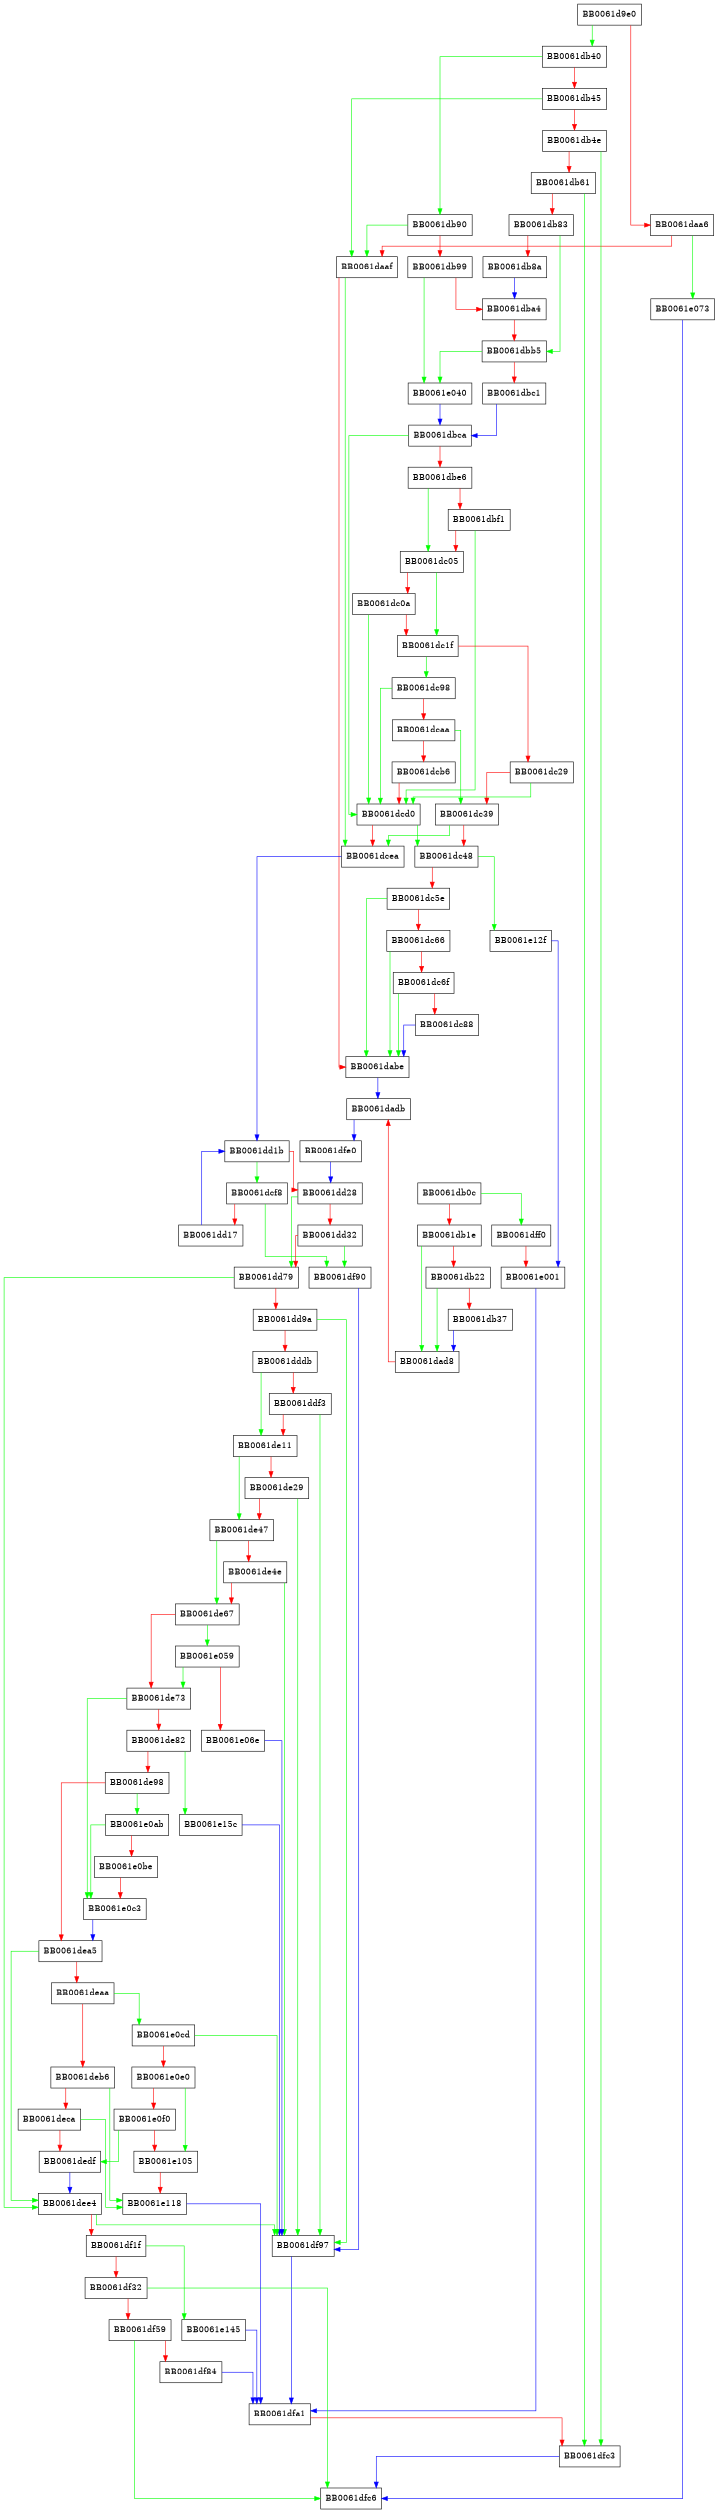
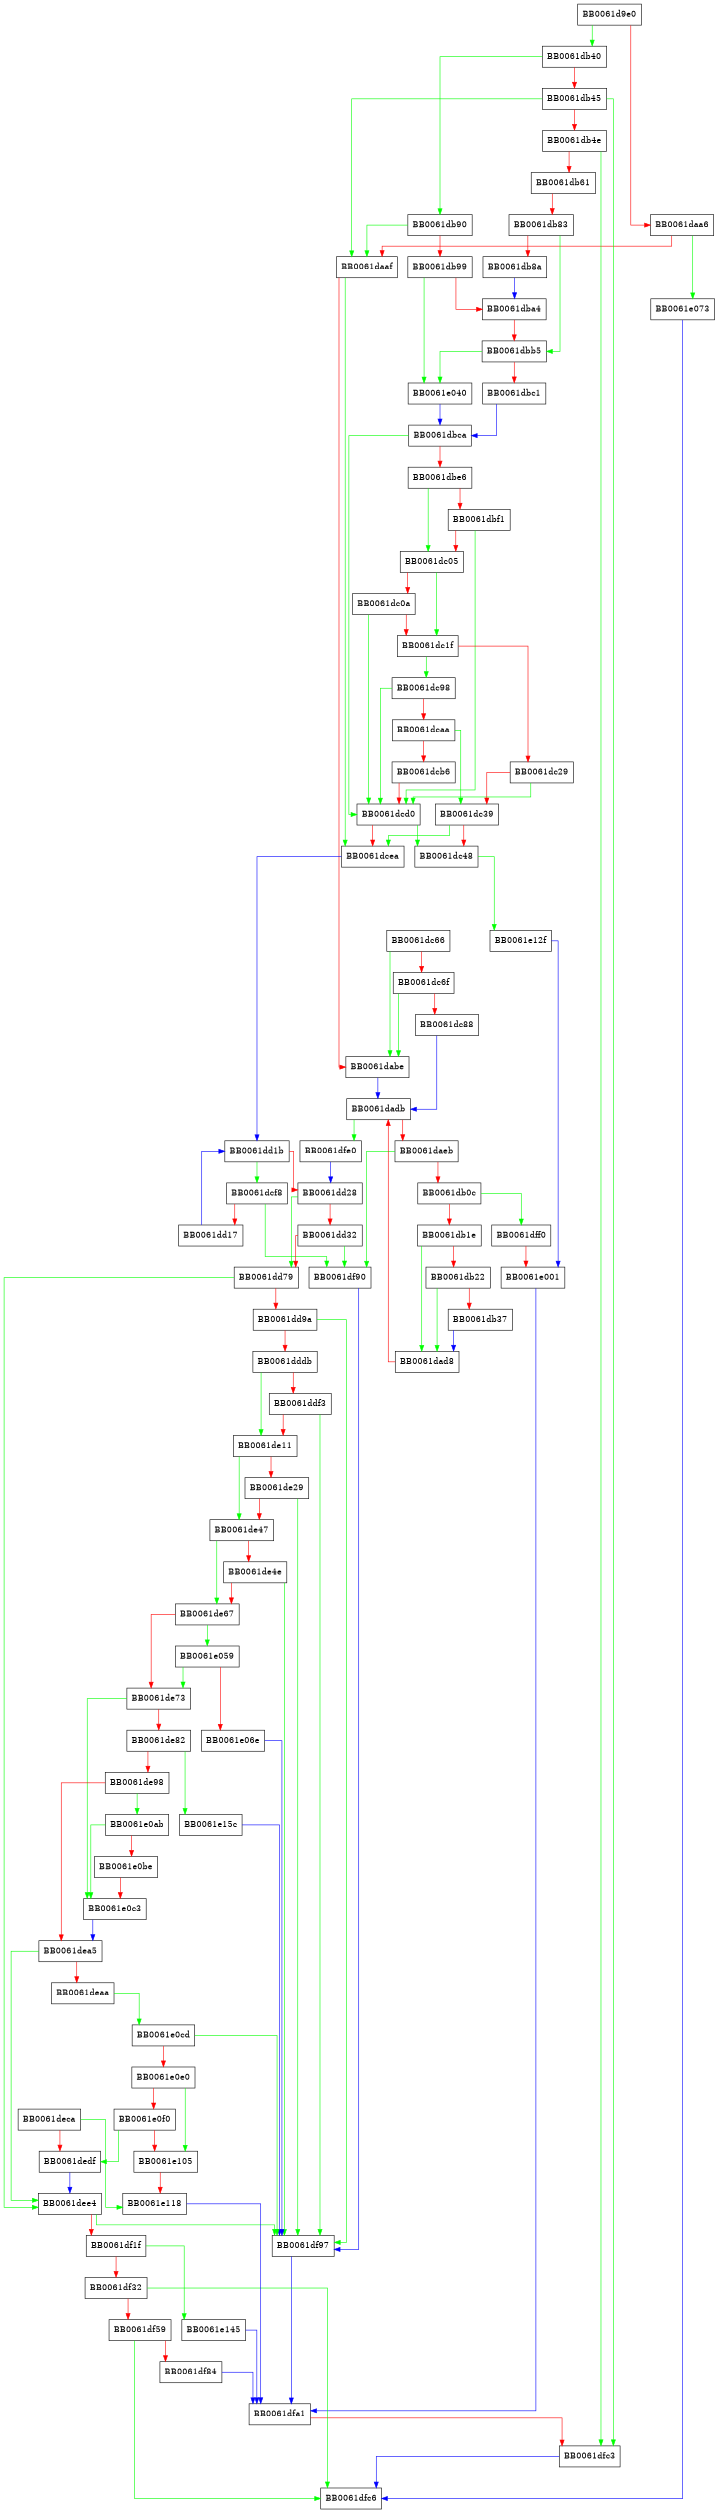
node "BB0061dc5e": removed
edge "BB0061dc88" -> "BB0061dabe": now "BB0061dc88" -> "BB0061dadb"
edge "BB0061dadb" -> "BB0061dfe0": color blue -> green
node "BB0061daeb": added
edge "BB0061db61" -> "BB0061dfc3": now "BB0061db45" -> "BB0061dfc3"
node "BB0061deb6": removed
